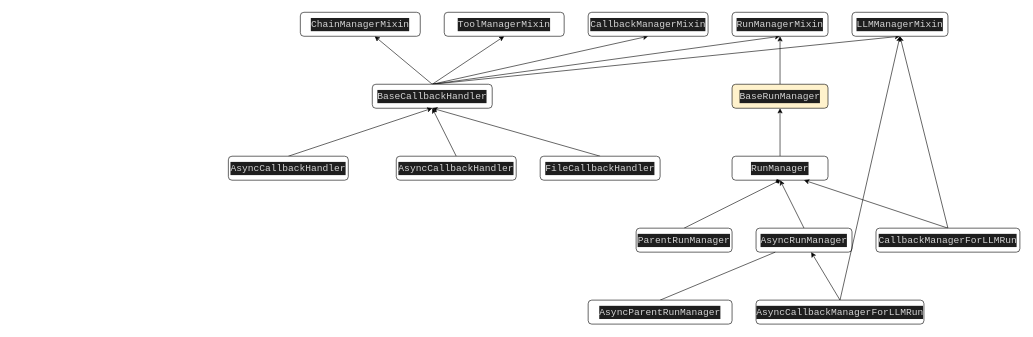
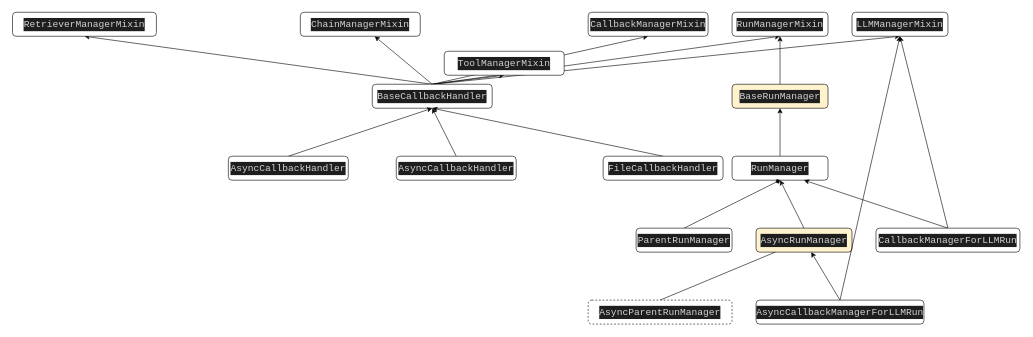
node "RetrieverManagerMixin": added
node "ToolManagerMixin": moved (504, 24) -> (504, 63)
edge "BaseCallbackHandler" -> "RetrieverManagerMixin": added
node "FileCallbackHandler": moved (600, 168) -> (663, 168)
node "AsyncRunManager": fillcolor #ffffff -> #fff2cc
node "AsyncParentRunManager": style solid -> dashed
